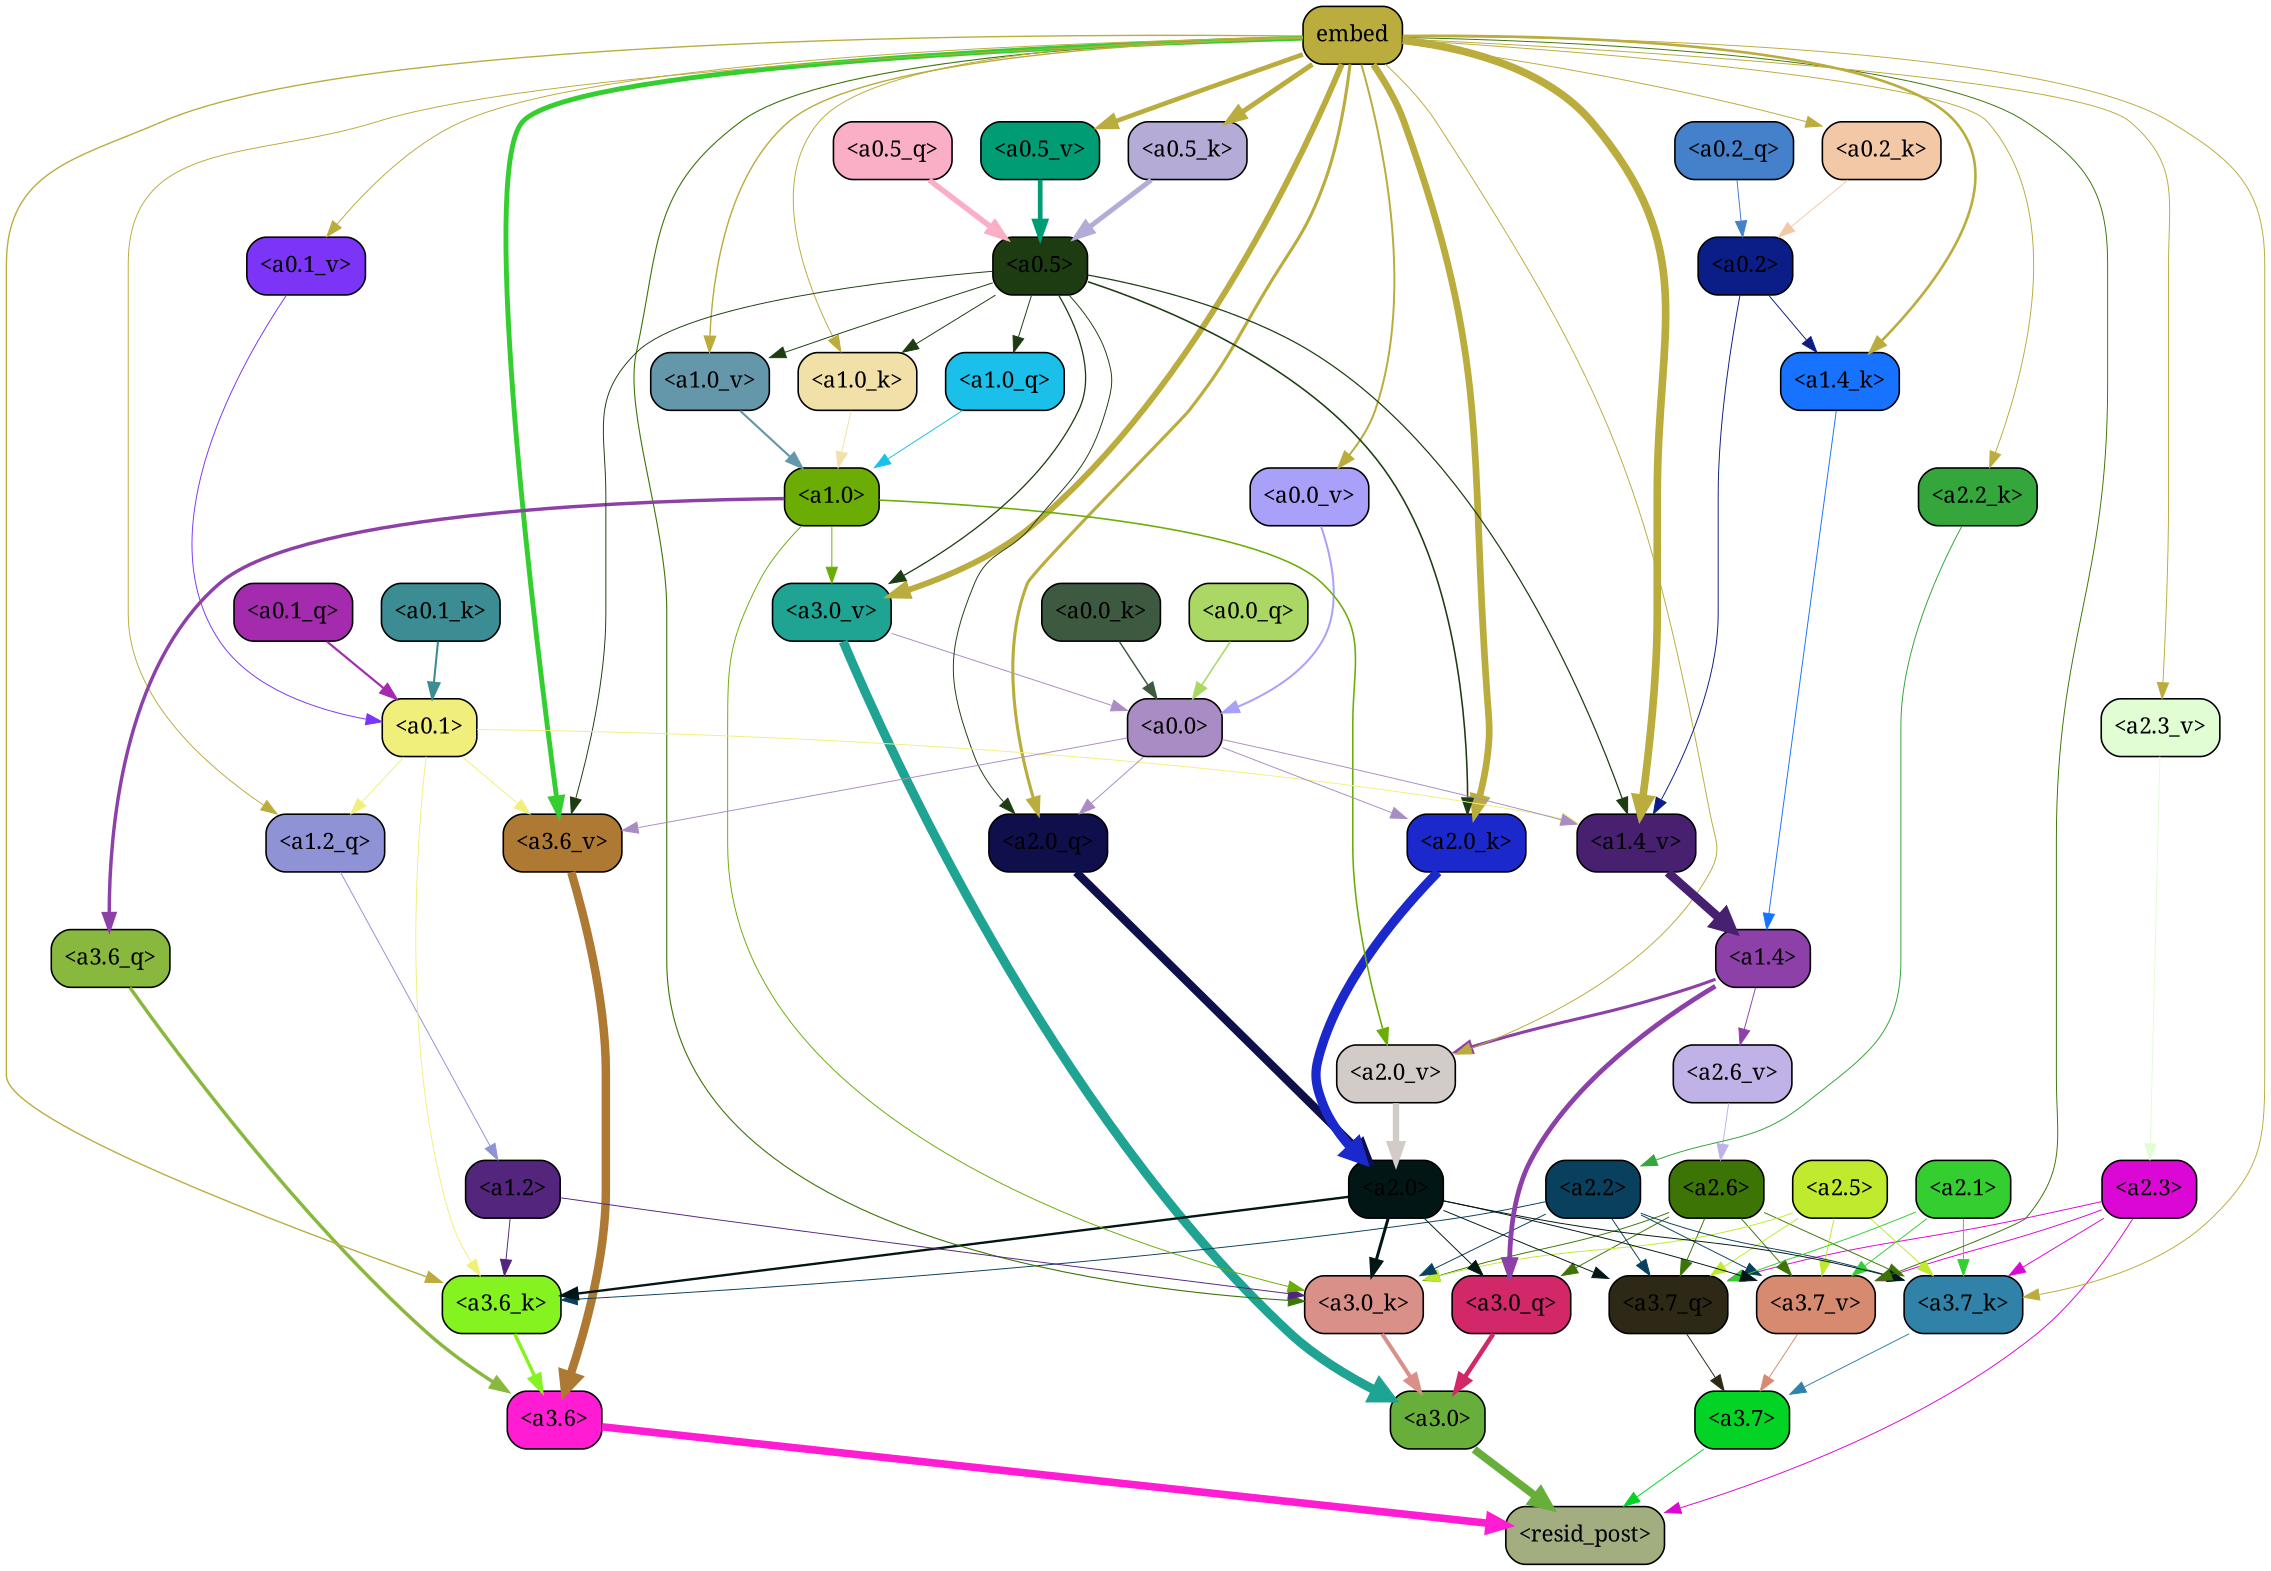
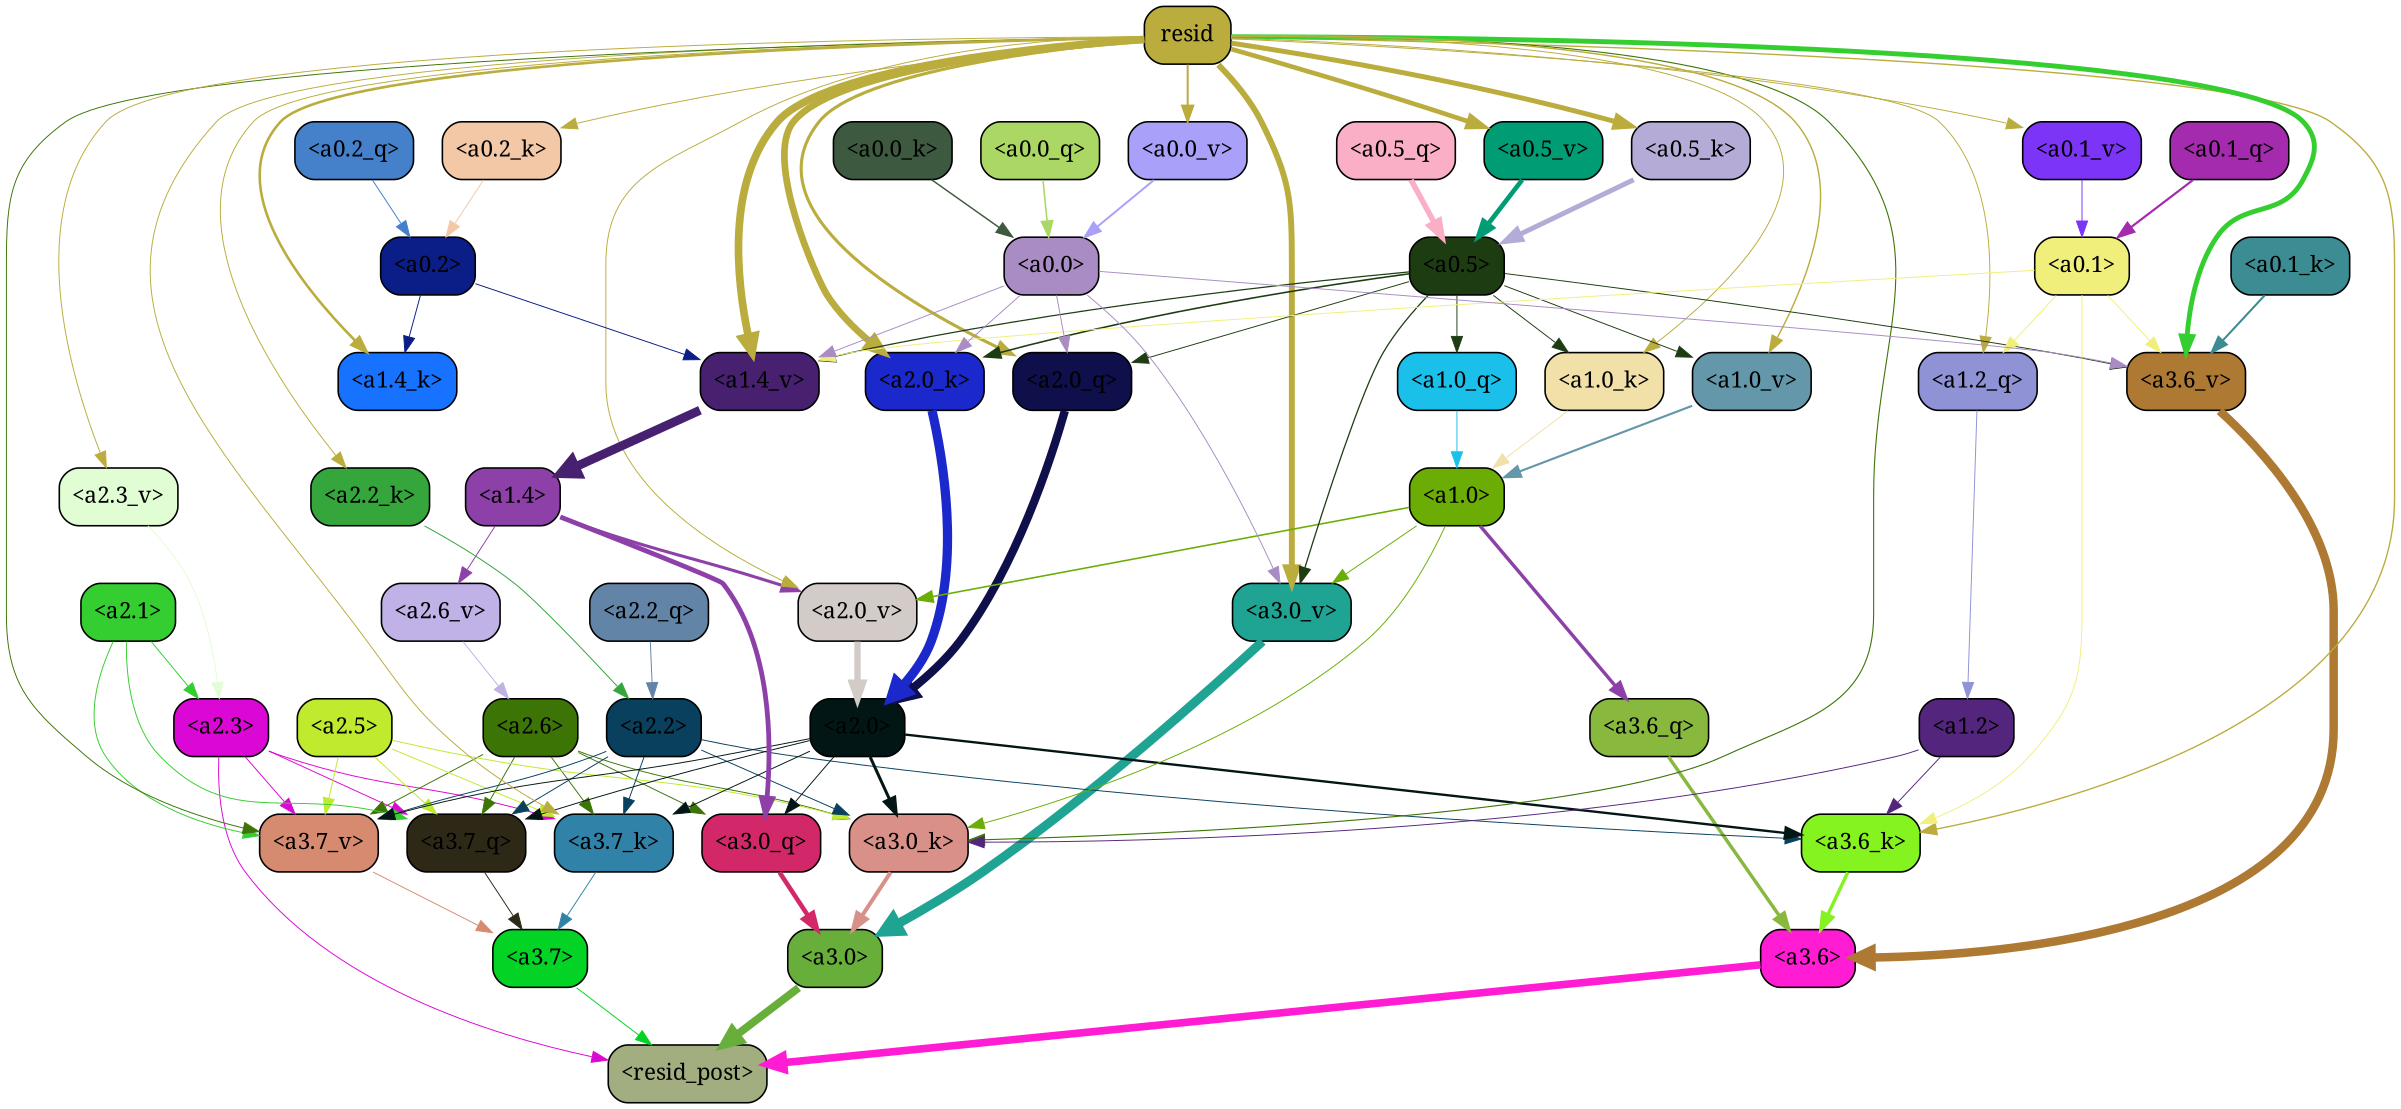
node "embed": label "embed" -> "resid"
node "<a2.2_q>": added
edge "<a0.1_k>" -> "<a0.1>": now "<a0.1_k>" -> "<a3.6_v>"
edge "<a1.4_k>" -> "<a1.4>": removed
edge "<a3.0_v>" -> "<a0.0>": reversed
edge "<a2.1>" -> "<a3.7_k>": now "<a2.1>" -> "<a2.3>"
